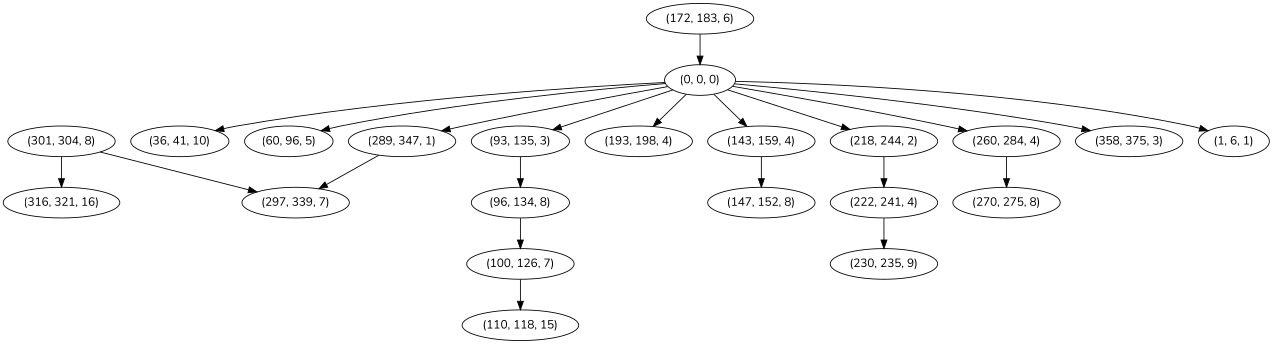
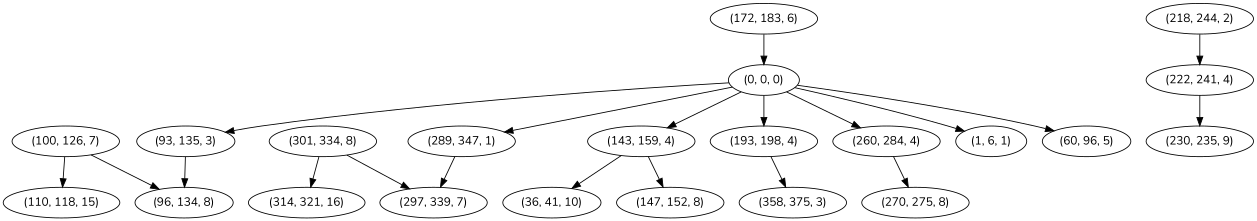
edge "(0, 0, 0)" -> "(36, 41, 10)": now "(143, 159, 4)" -> "(36, 41, 10)"
edge "(0, 0, 0)" -> "(358, 375, 3)": now "(193, 198, 4)" -> "(358, 375, 3)"
edge "(0, 0, 0)" -> "(218, 244, 2)": removed
node "(301, 304, 8)": label "(301, 304, 8)" -> "(301, 334, 8)"
node "(316, 321, 16)": label "(316, 321, 16)" -> "(314, 321, 16)"
edge "(96, 134, 8)" -> "(100, 126, 7)": reversed
